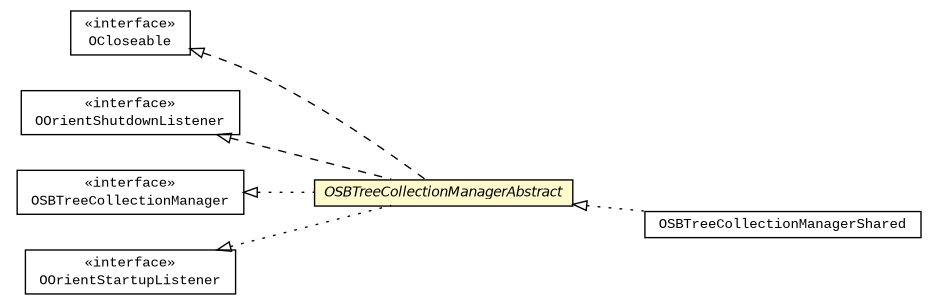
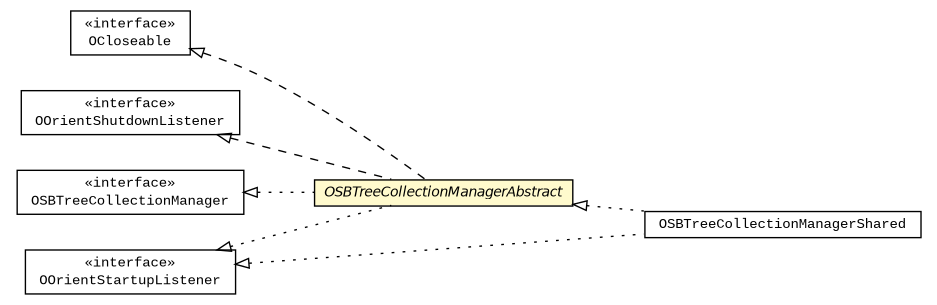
edge "OSBTreeCollectionManagerShared" -> "OOrientStartupListener": added
